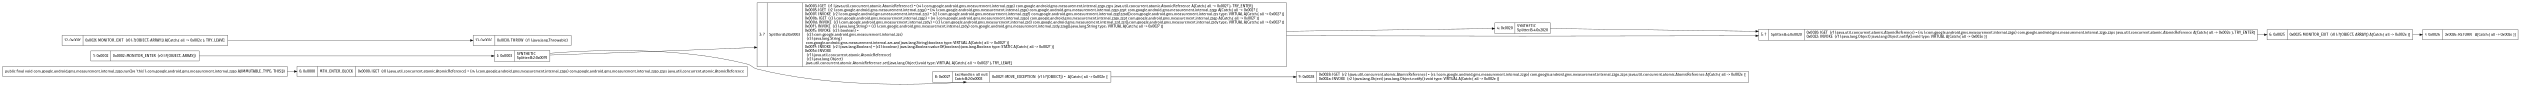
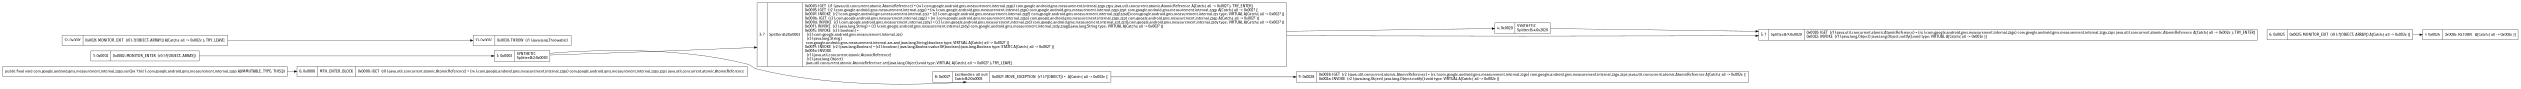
node "5: ?": text "Splitter:B:4:0x0020" -> "Splitter:B:9:0x0020"
edge "5: ?" -> "6: 0x0025": removed
node "2: 0x0003": text "Splitter:B:2:0x0093" -> "Splitter:B:2:0x0003"
